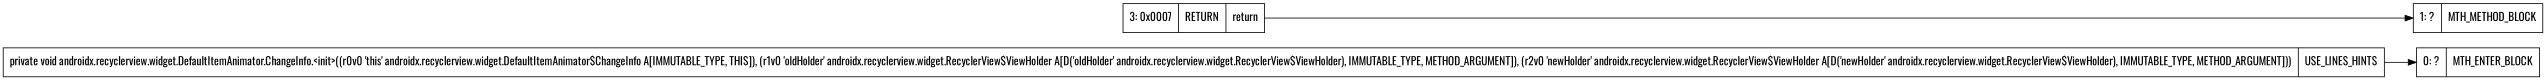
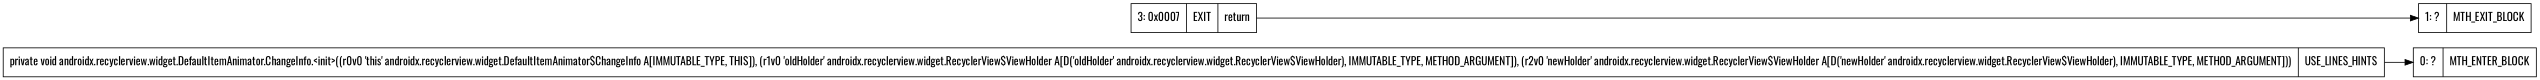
node "3: 0x0007": text "RETURN" -> "EXIT"
node "1: ?": text "MTH_METHOD_BLOCK" -> "MTH_EXIT_BLOCK"
